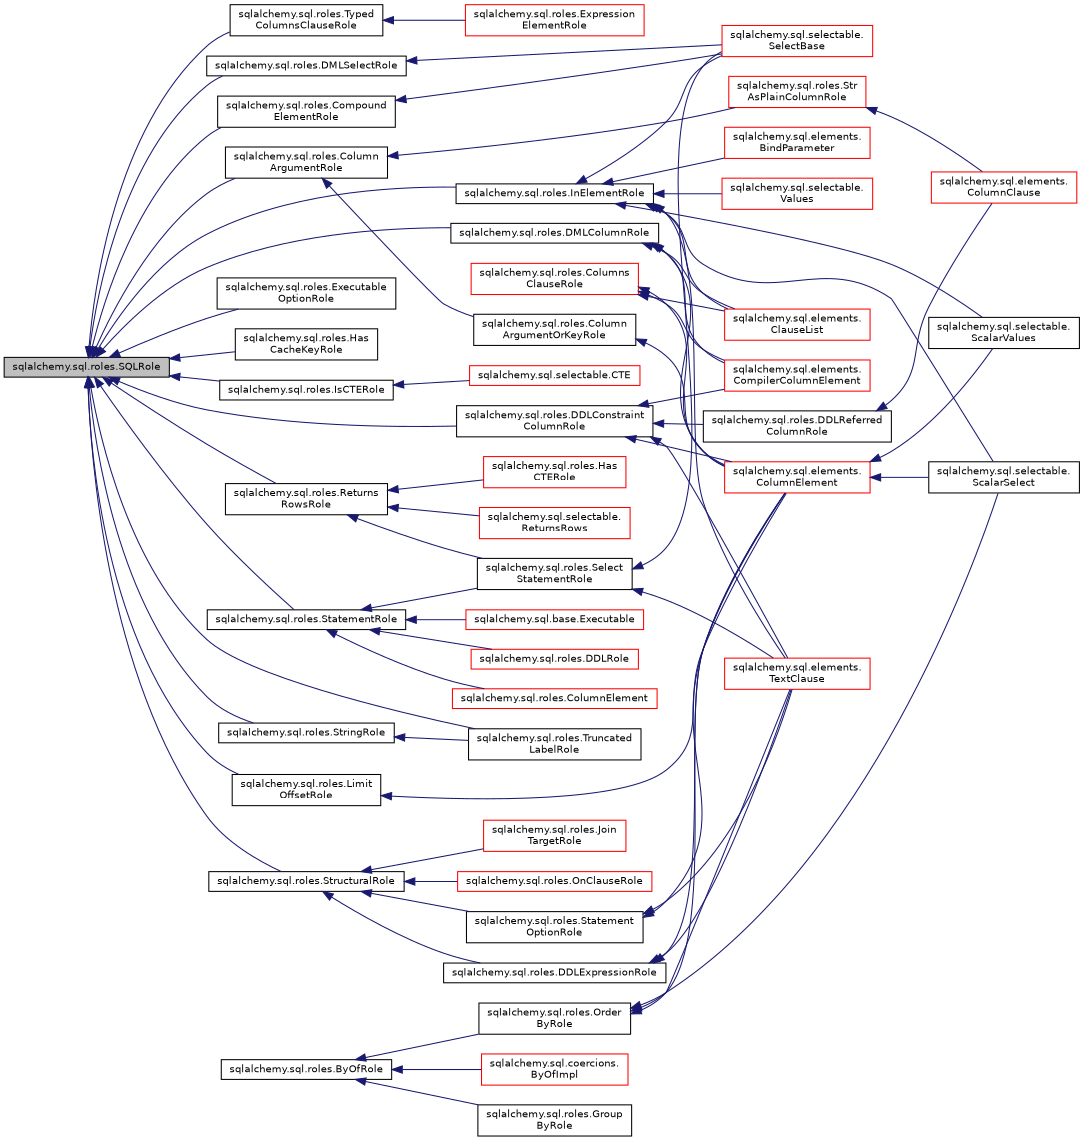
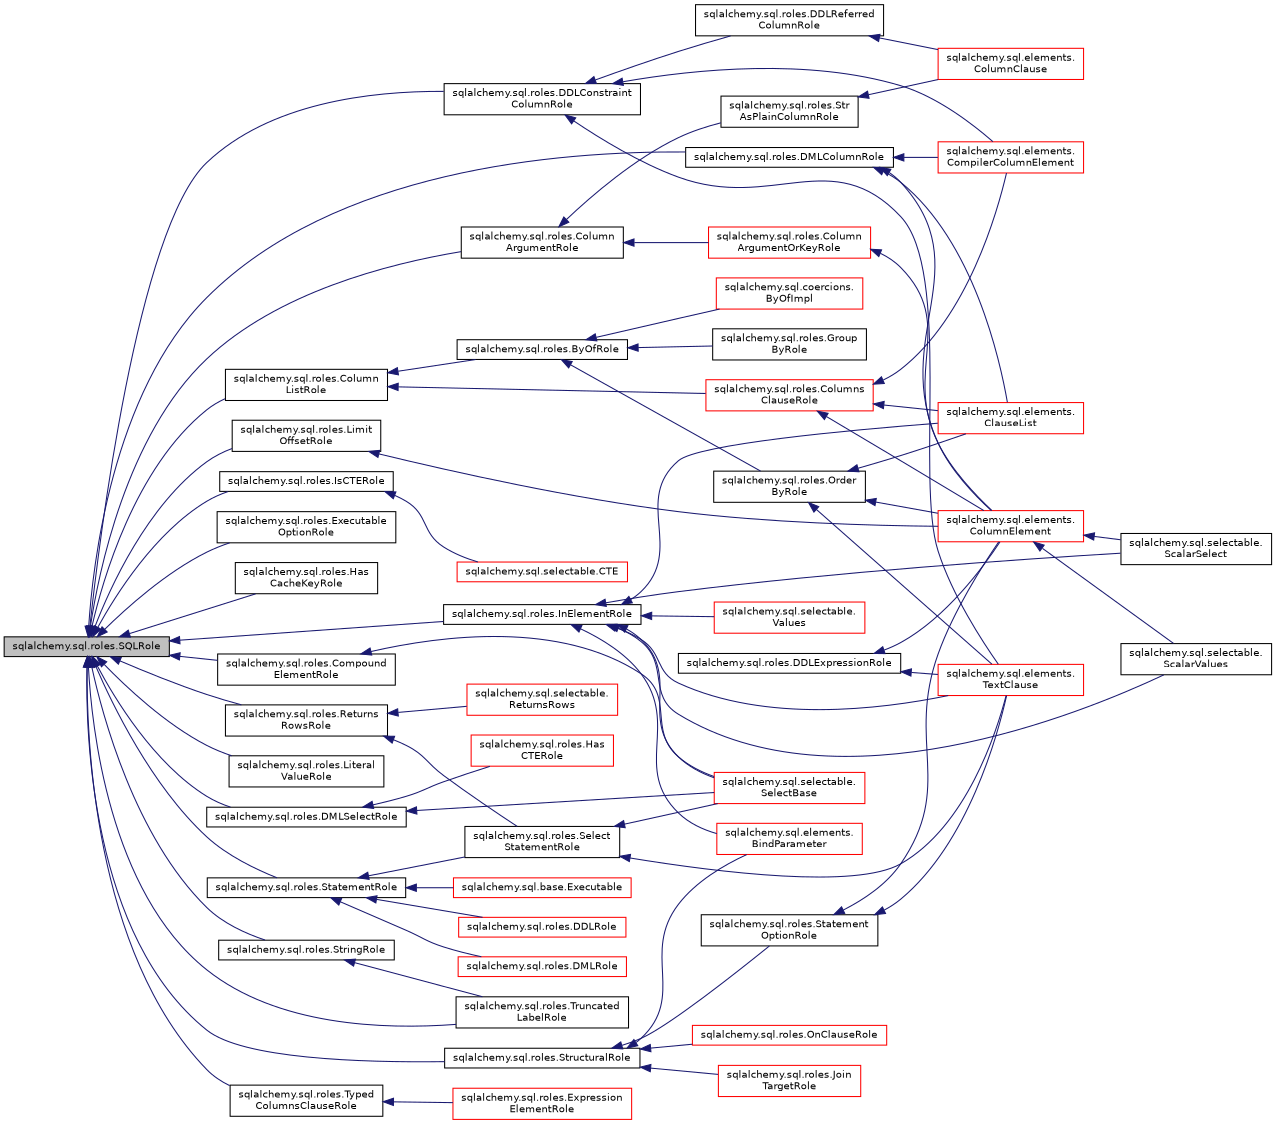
node "sqlalchemy.sql.roles.Str AsPlainColumnRole": color red -> black
node "sqlalchemy.sql.roles.Column ArgumentOrKeyRole": color black -> red
node "sqlalchemy.sql.roles.Column ListRole": added
edge "sqlalchemy.sql.elements. ColumnElement" -> "sqlalchemy.sql.roles.DDLConstraint ColumnRole": removed
edge "sqlalchemy.sql.roles.Has CTERole" -> "sqlalchemy.sql.roles.Returns RowsRole": now "sqlalchemy.sql.roles.Has CTERole" -> "sqlalchemy.sql.roles.DMLSelectRole"
node "sqlalchemy.sql.roles.ColumnElement": label "sqlalchemy.sql.roles.ColumnElement" -> "sqlalchemy.sql.roles.DMLRole"
node "sqlalchemy.sql.roles.Literal ValueRole": added
edge "sqlalchemy.sql.selectable. ScalarSelect" -> "sqlalchemy.sql.roles.Order ByRole": now "sqlalchemy.sql.elements. ClauseList" -> "sqlalchemy.sql.roles.Order ByRole"
edge "sqlalchemy.sql.roles.DDLExpressionRole" -> "sqlalchemy.sql.roles.StructuralRole": now "sqlalchemy.sql.elements. BindParameter" -> "sqlalchemy.sql.roles.StructuralRole"
